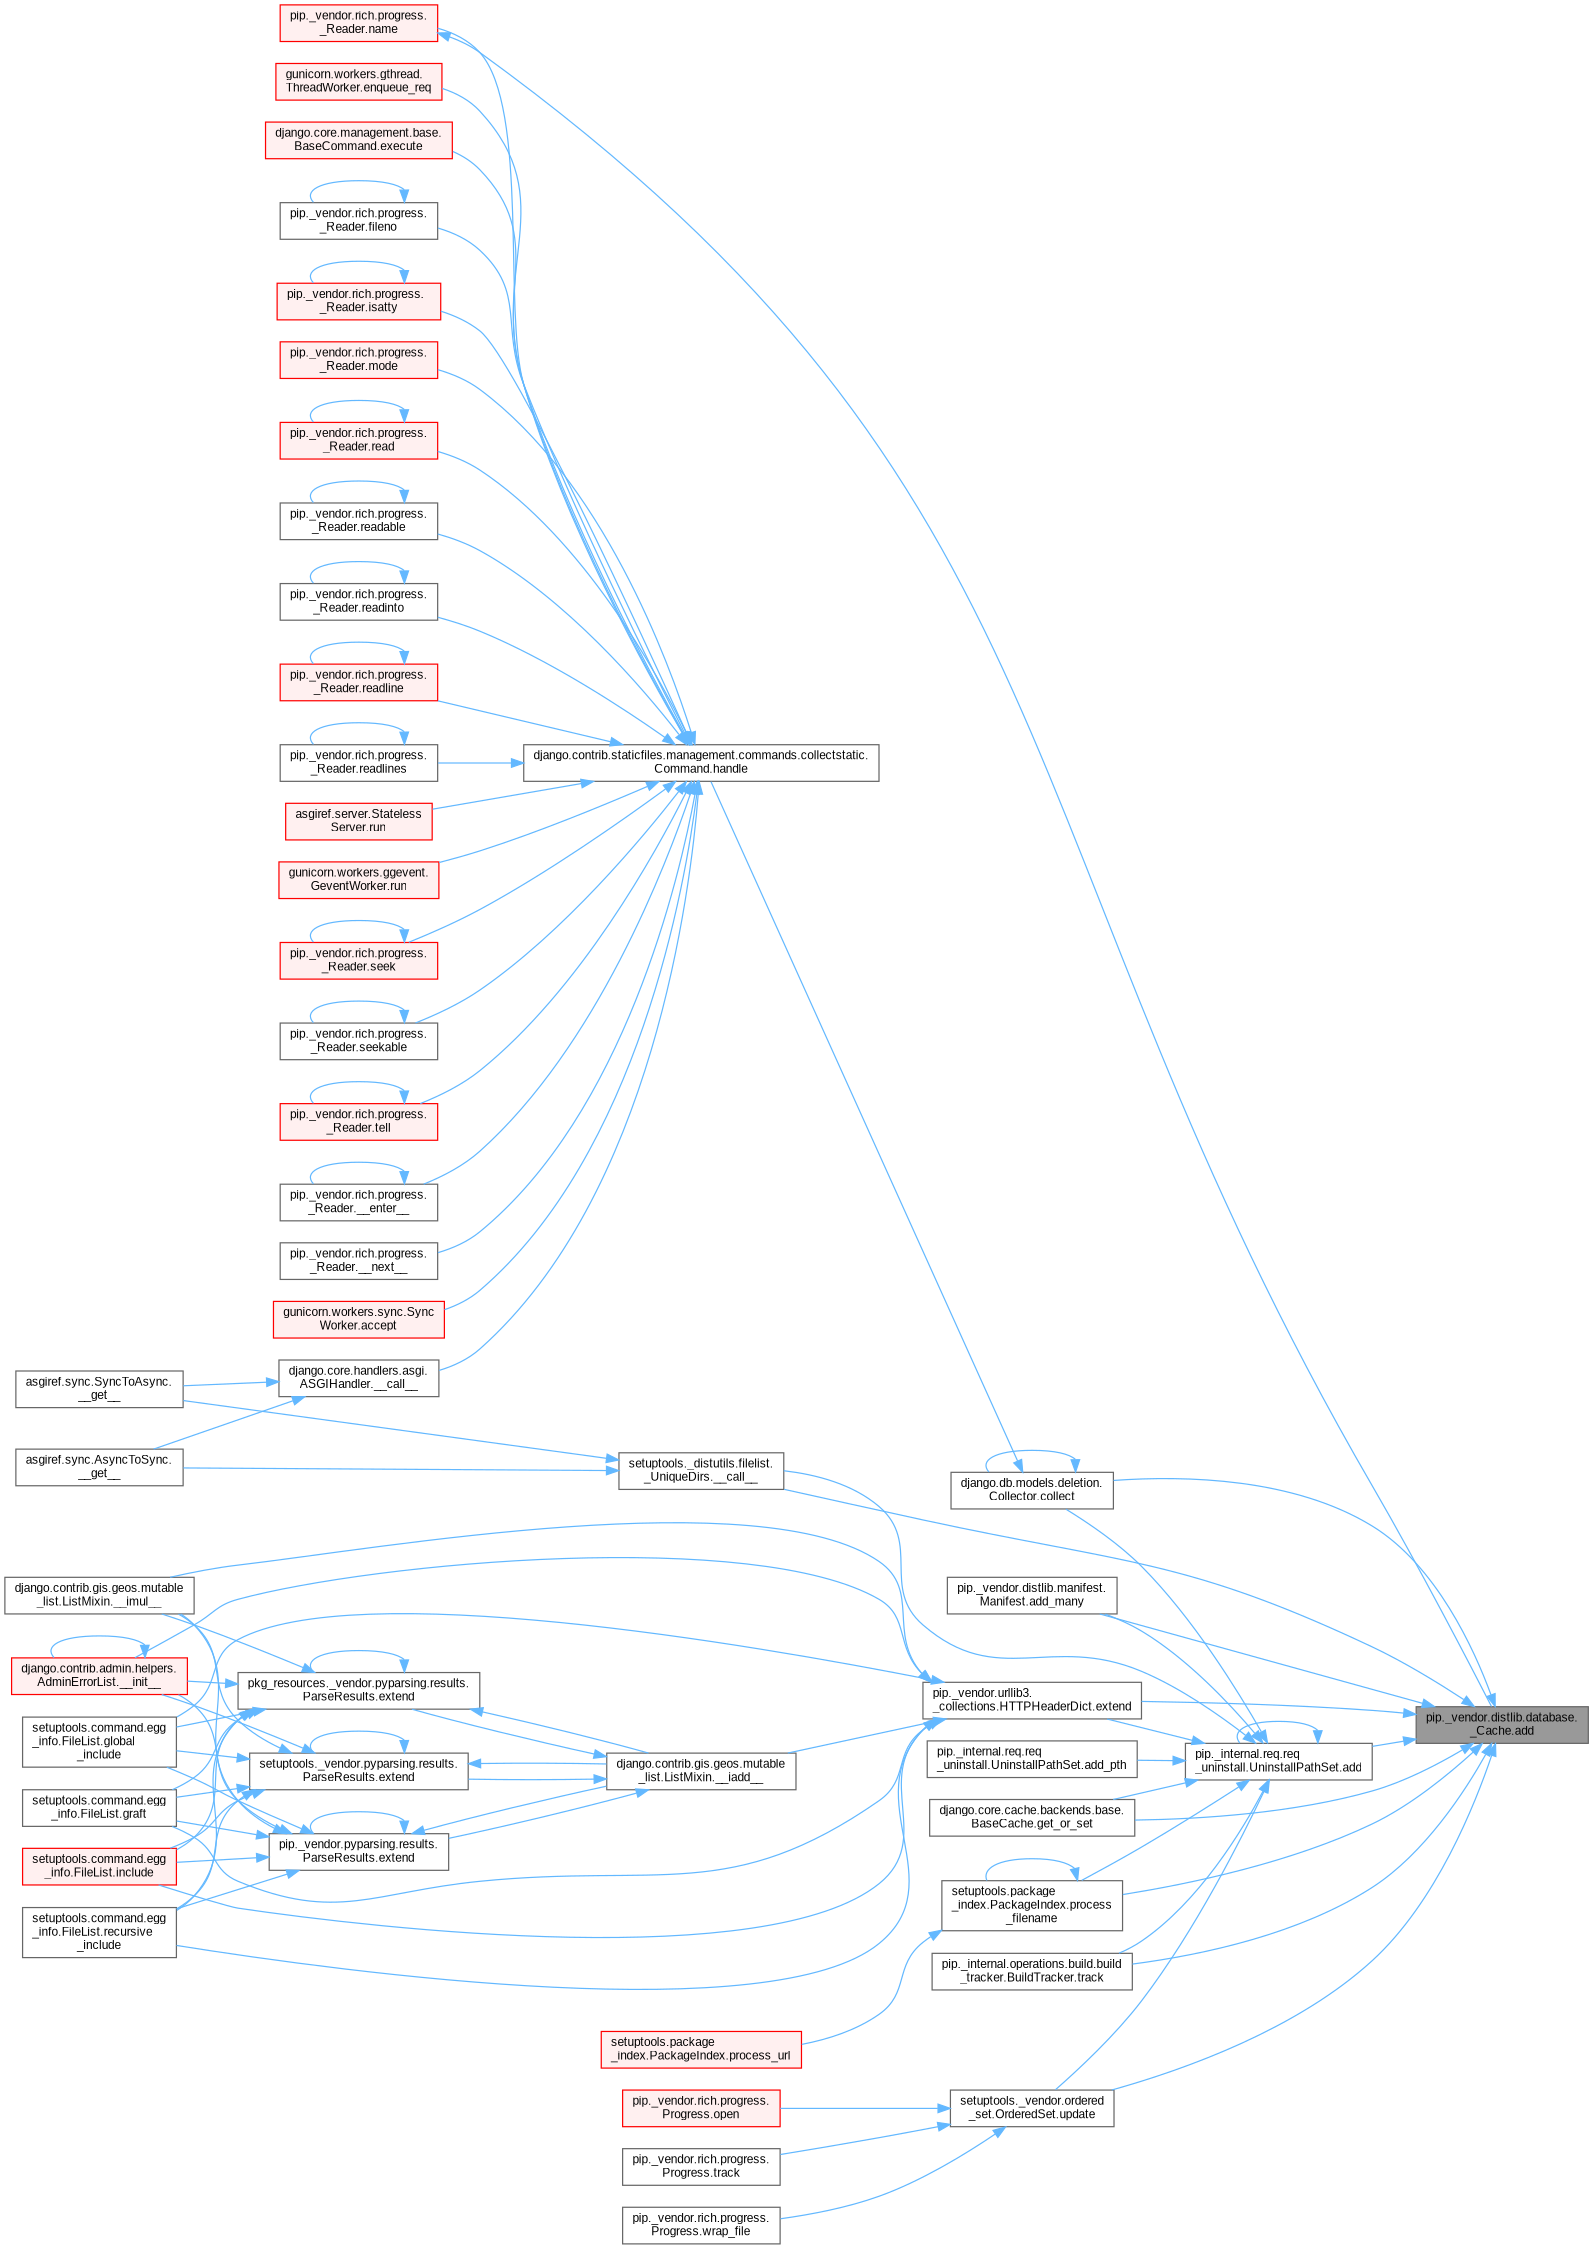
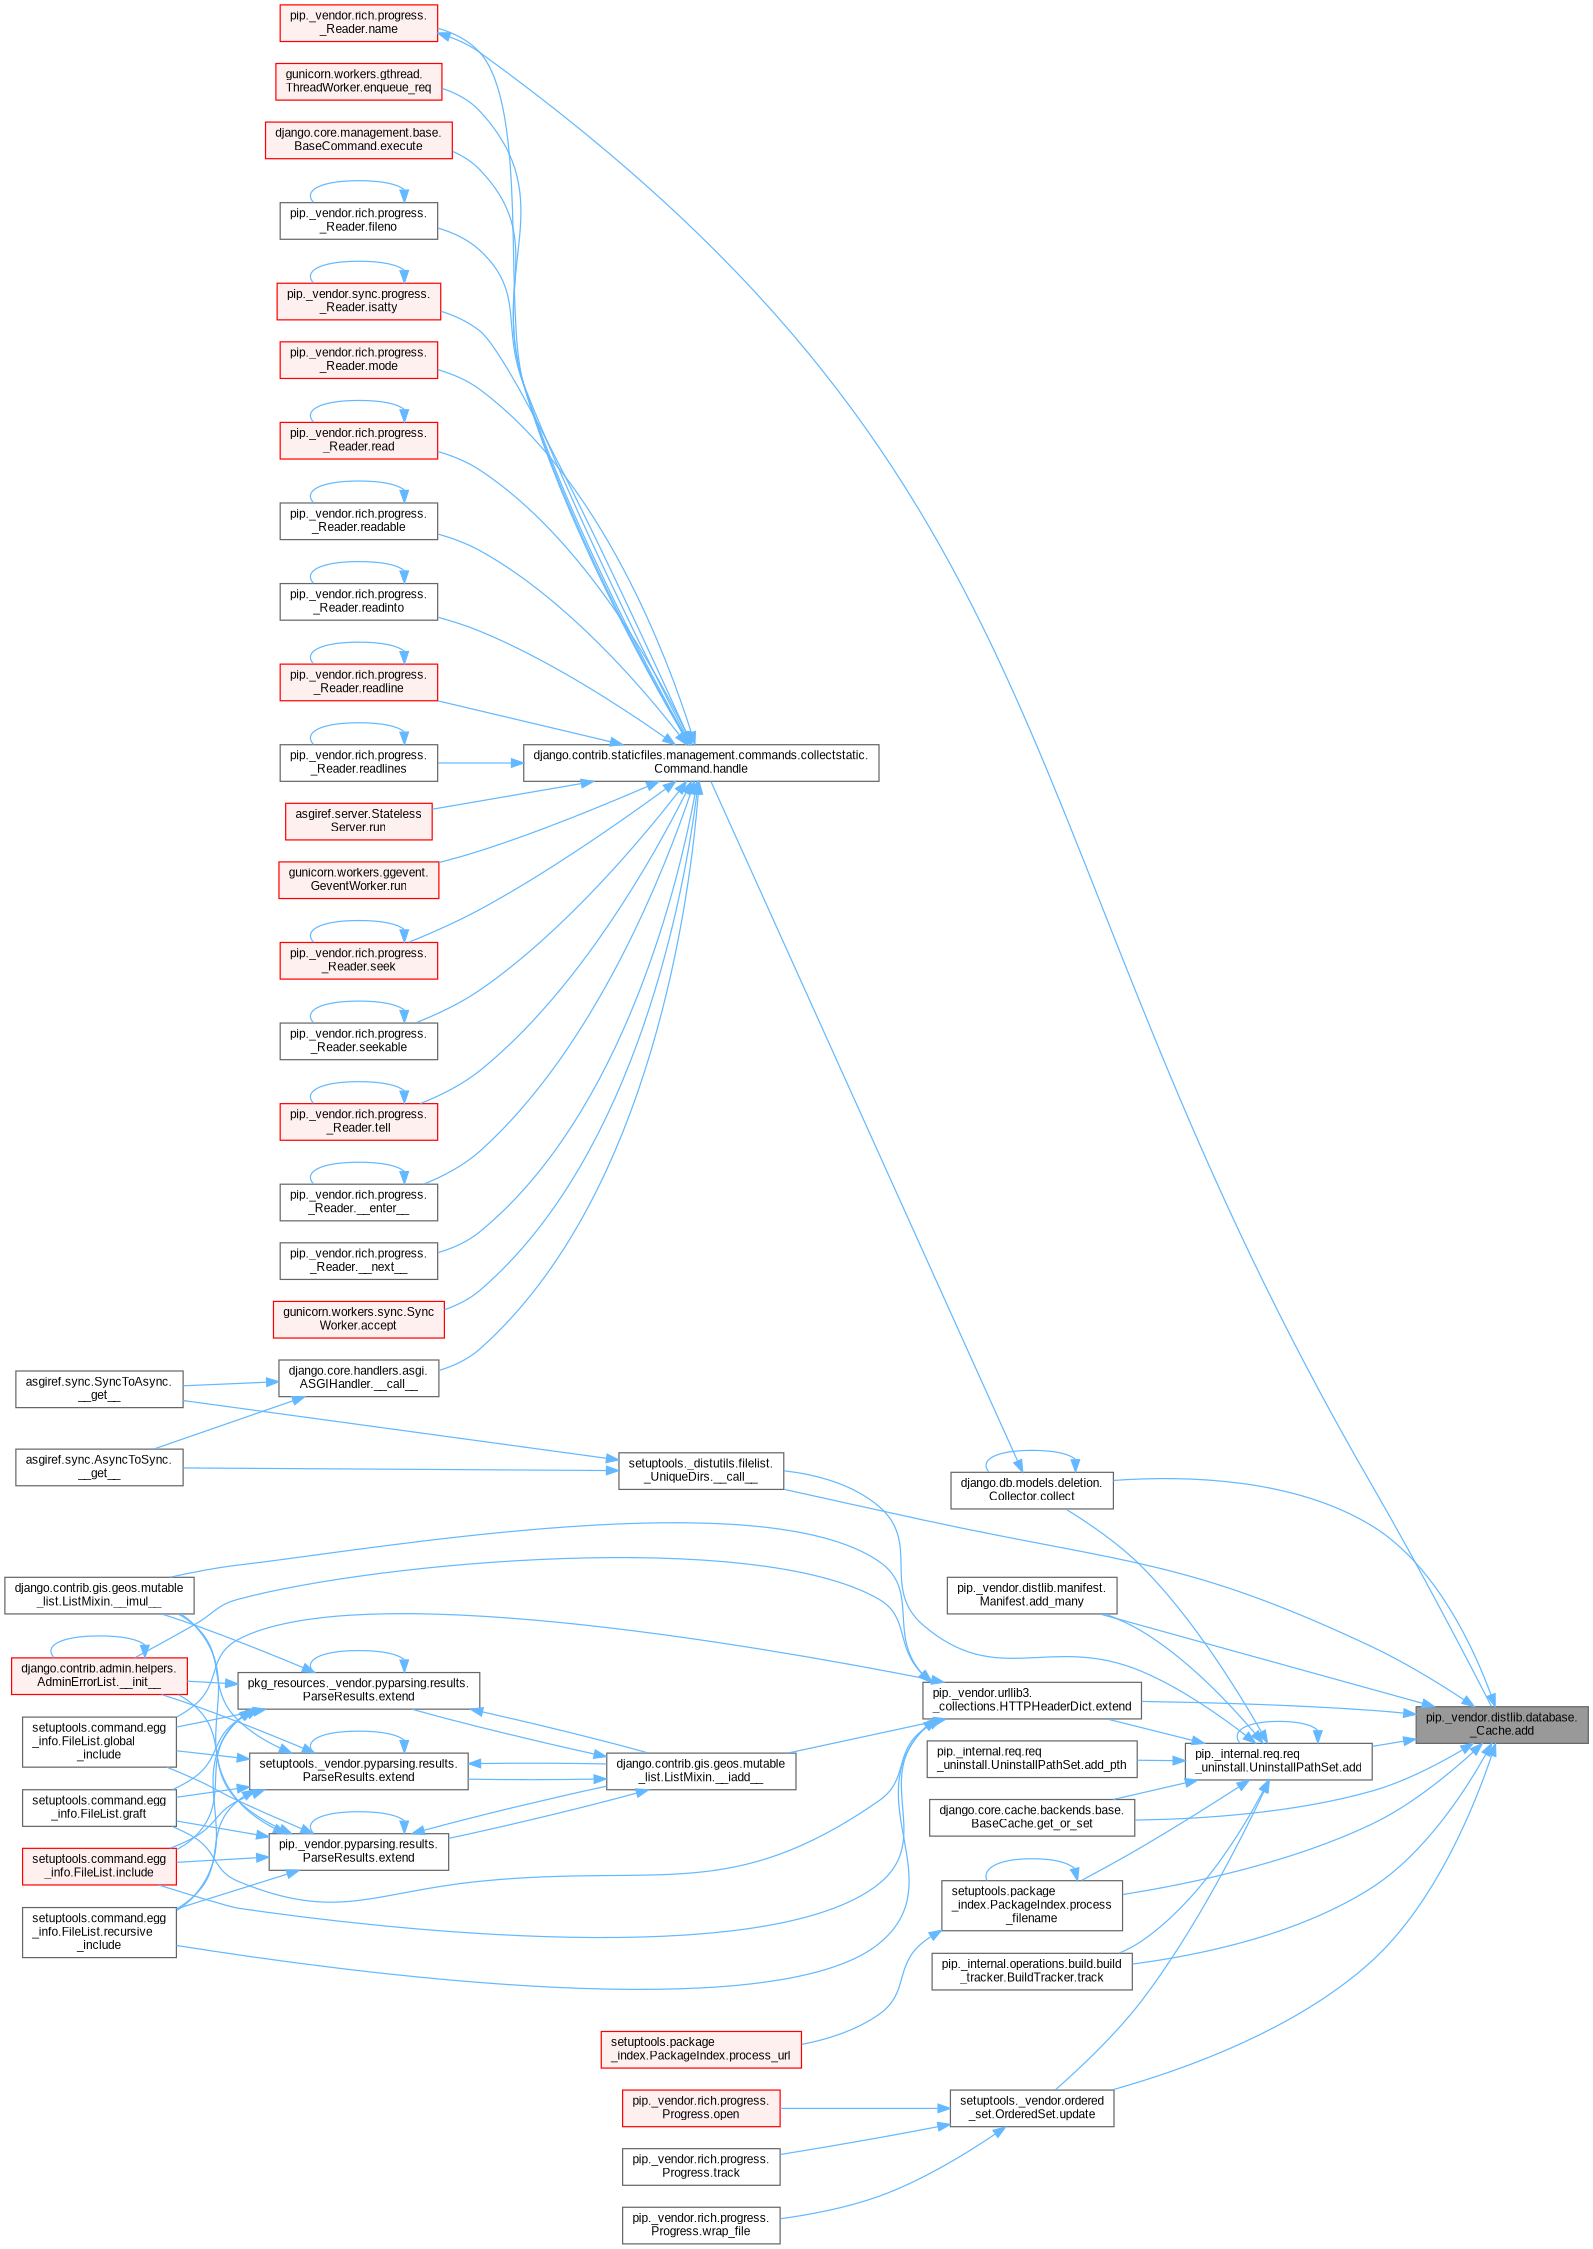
node "pip._vendor.rich.progress. _Reader.isatty": label "pip._vendor.rich.progress. _Reader.isatty" -> "pip._vendor.sync.progress. _Reader.isatty"
